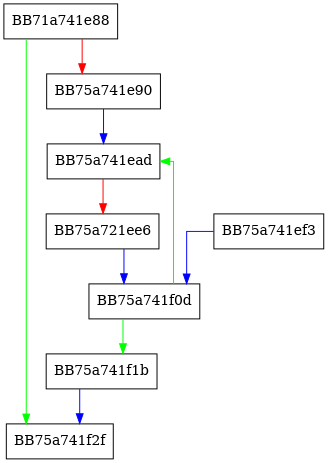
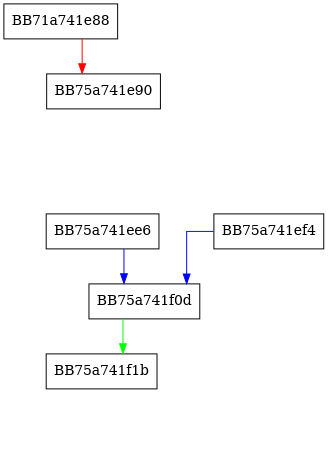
node "BB75a741ead": removed
node "BB75a721ee6": label "BB75a721ee6" -> "BB75a741ee6"
node "BB75a741ef3": label "BB75a741ef3" -> "BB75a741ef4"
node "BB75a741f2f": removed
